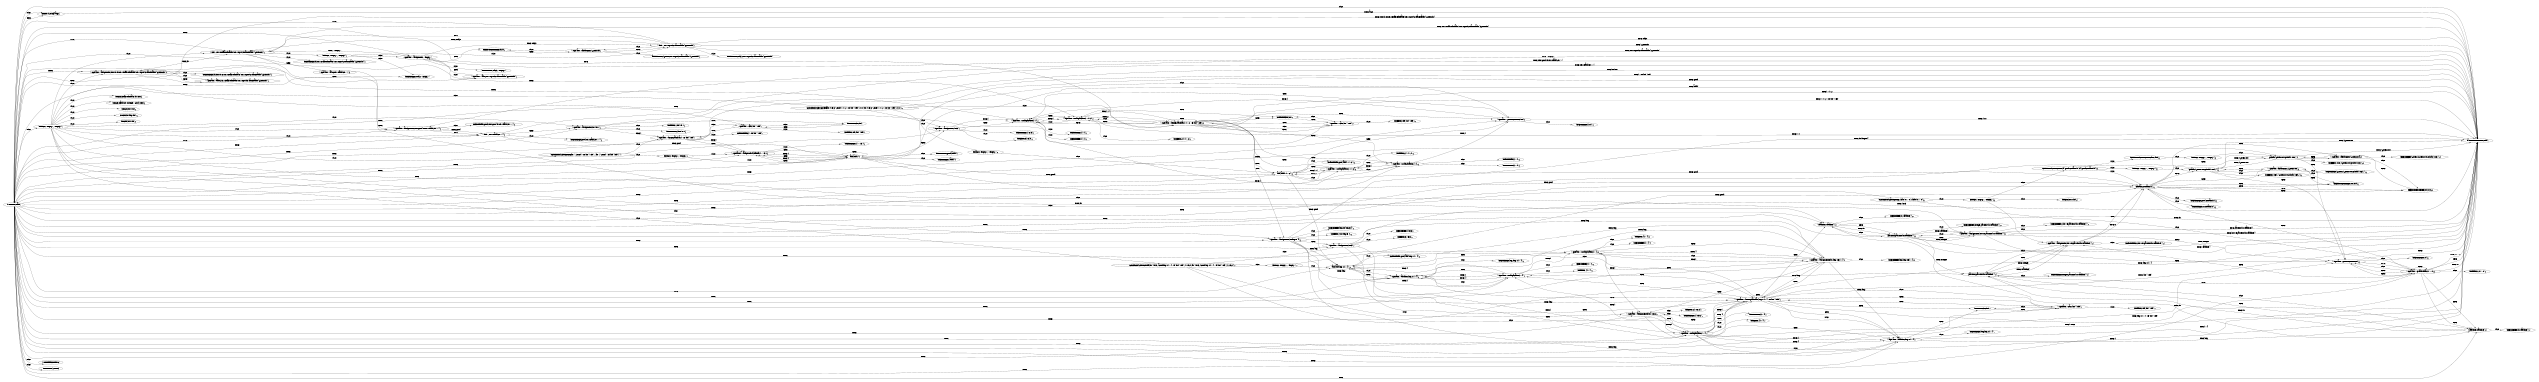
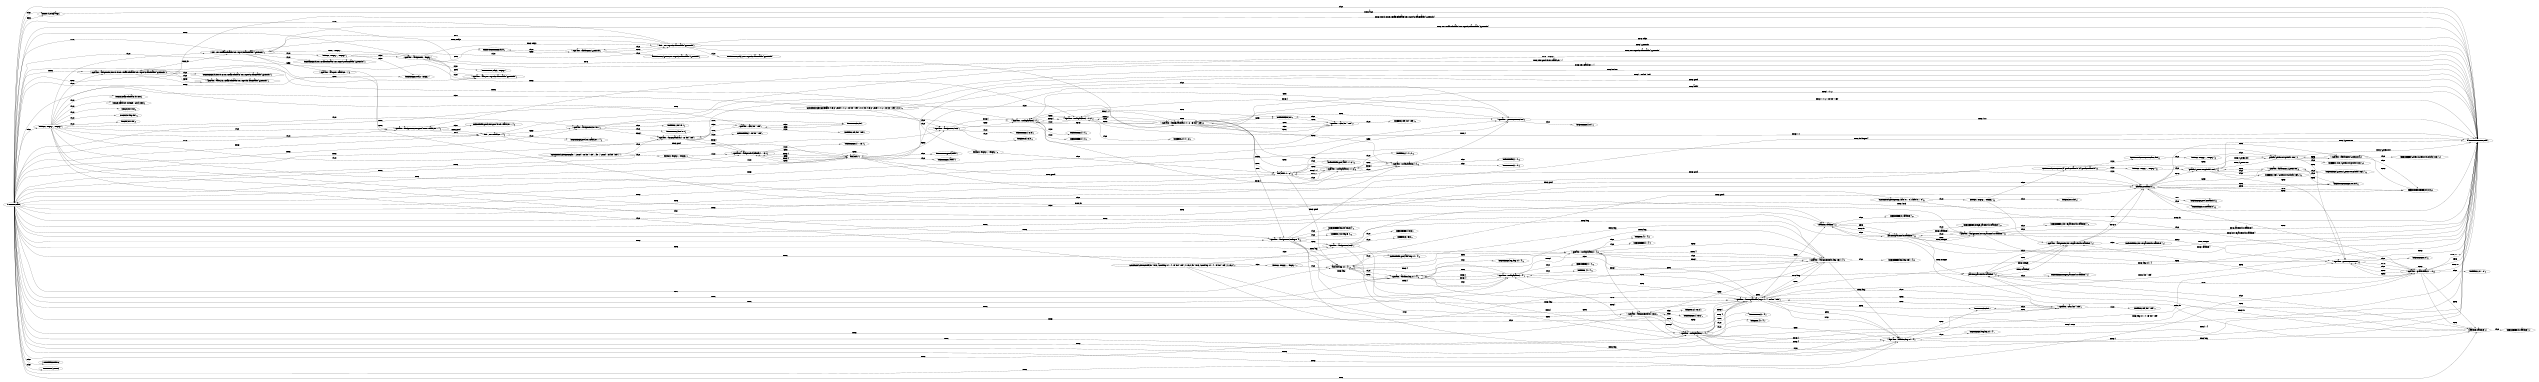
edge "(contains,contains(n))" -> "(IDENTIFIER,good,contains(n))": label "AST: " -> "ANY: "
edge "(METHOD,main)" -> "(add,add(beg + i * 4))": label "DDG: " -> "CFG: "
